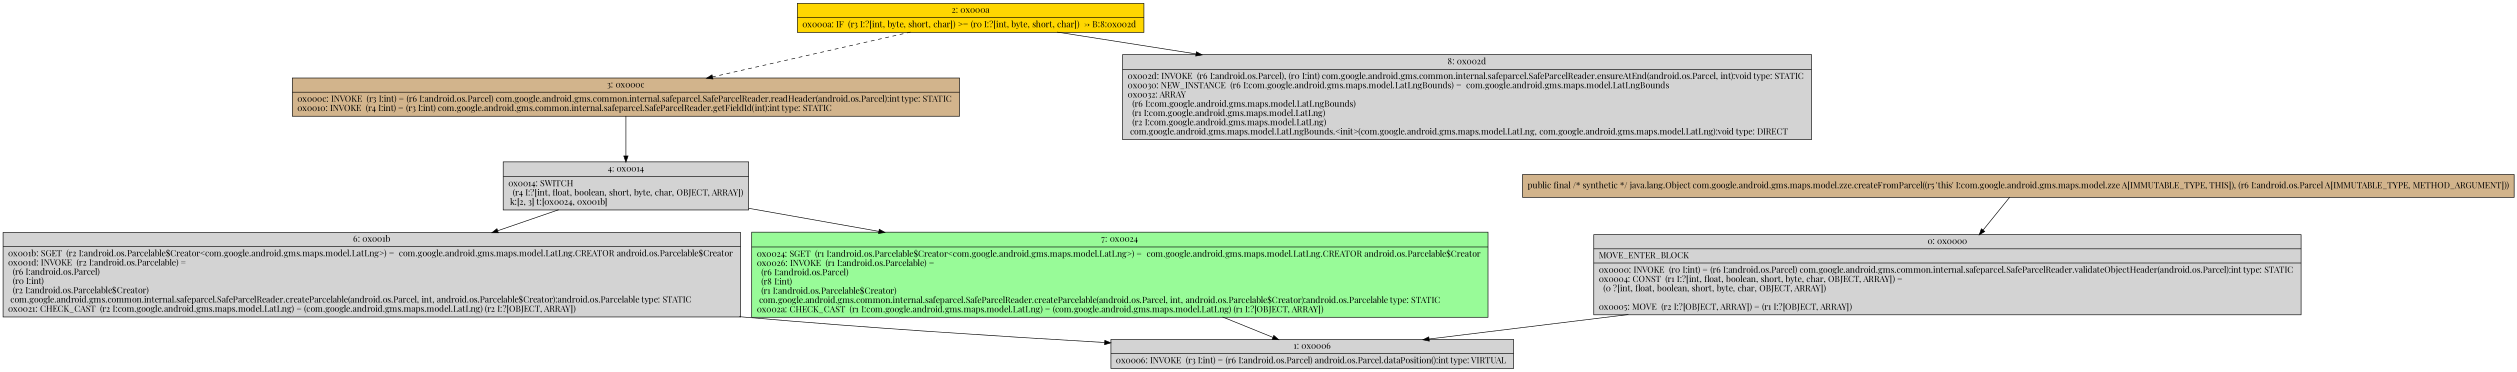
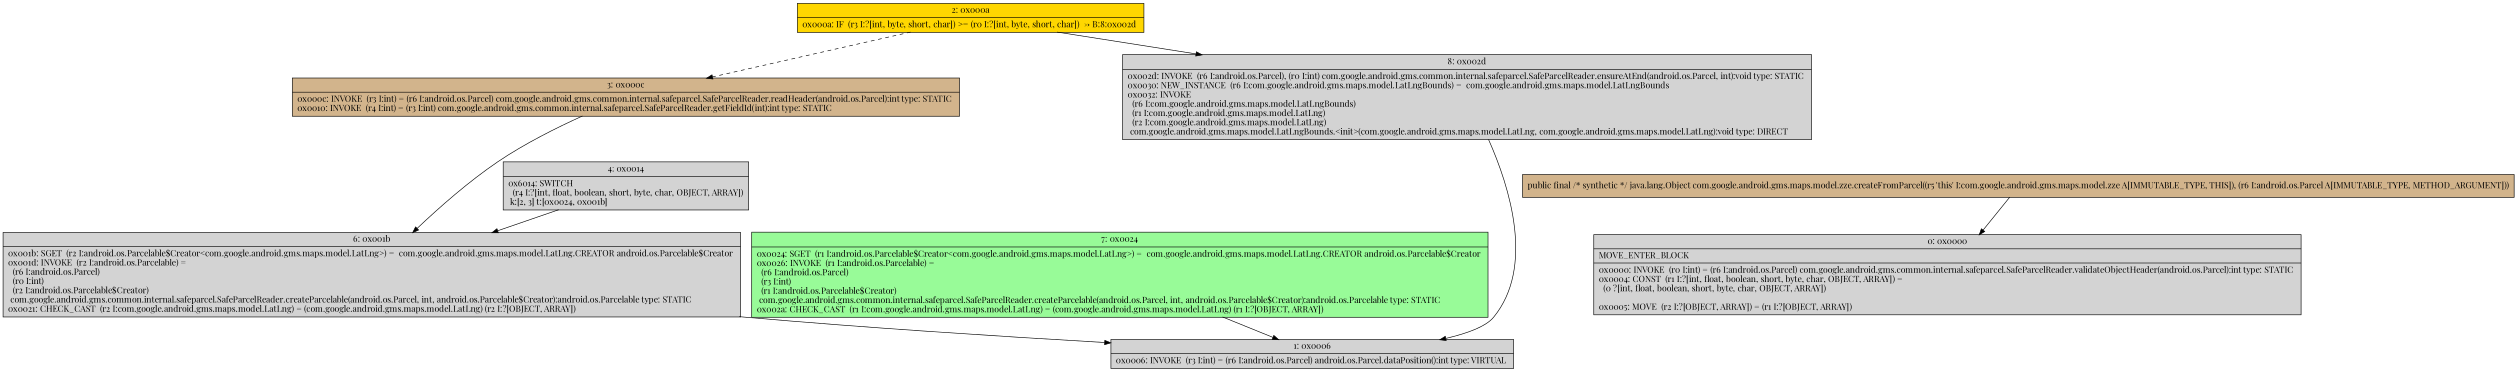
node "8: 0x002d": text "0x0032: ARRAY" -> "0x0032: INVOKE"
edge "3: 0x000c" -> "4: 0x0014": now "3: 0x000c" -> "6: 0x001b"
node "4: 0x0014": text "0x0014: SWITCH" -> "0x6014: SWITCH"
edge "4: 0x0014" -> "7: 0x0024": removed
node "7: 0x0024": text "(r8 I:int)" -> "(r3 I:int)"
edge "0: 0x0000" -> "1: 0x0006": now "8: 0x002d" -> "1: 0x0006"
